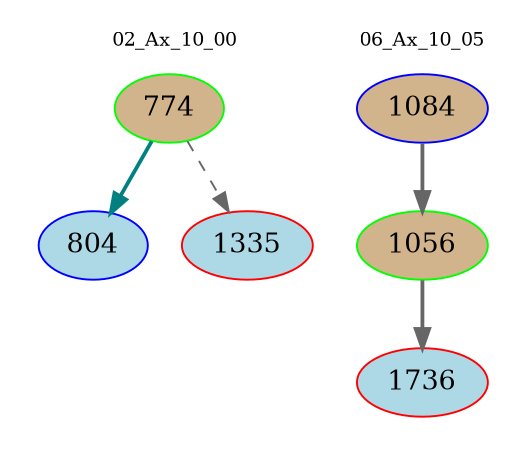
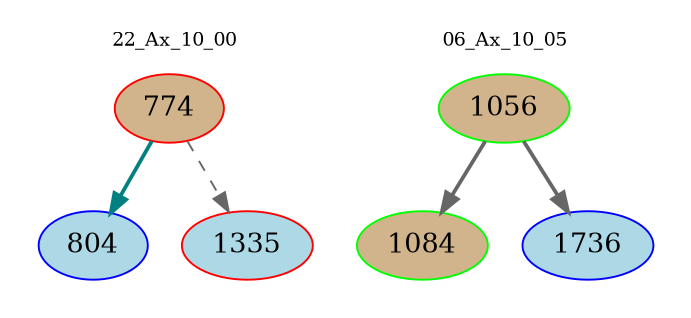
cluster "02_Ax_10_00": label "02_Ax_10_00" -> "22_Ax_10_00"
node "774": color green -> red
node "1084": color blue -> green
edge "1084" -> "1056": reversed
node "1736": color red -> blue
